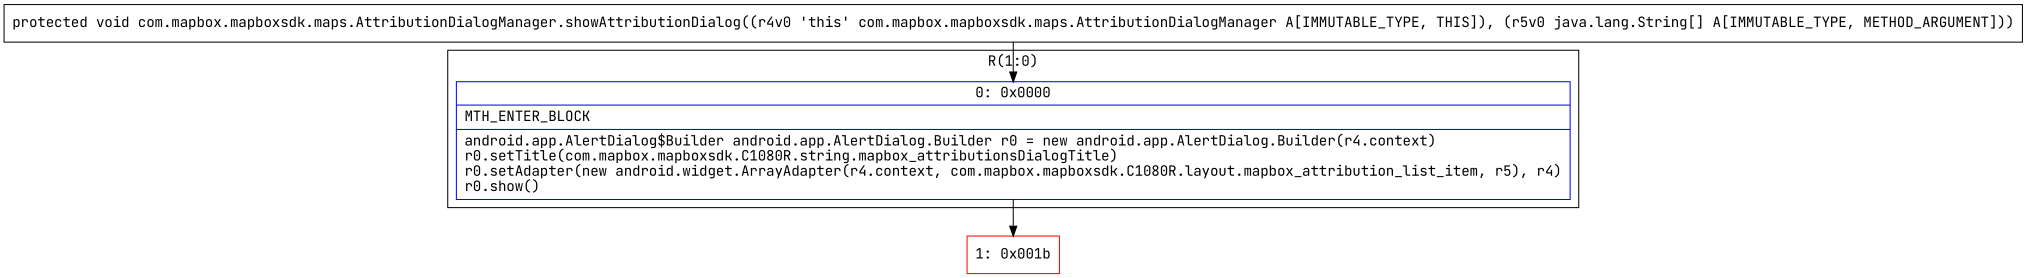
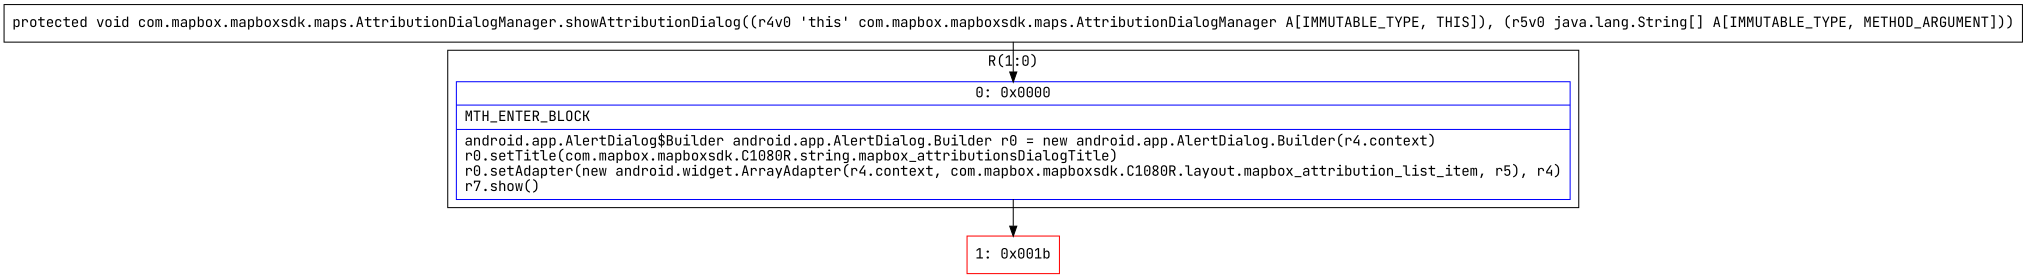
node "0: 0x0000": text "r0.show()" -> "r7.show()"
